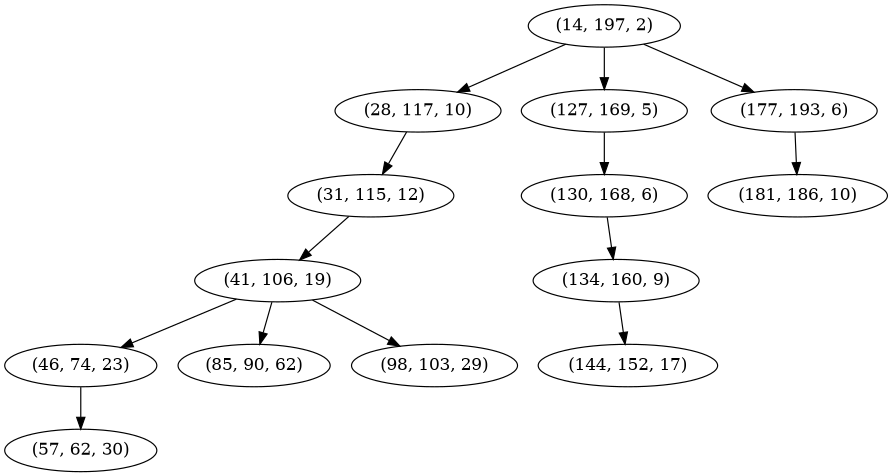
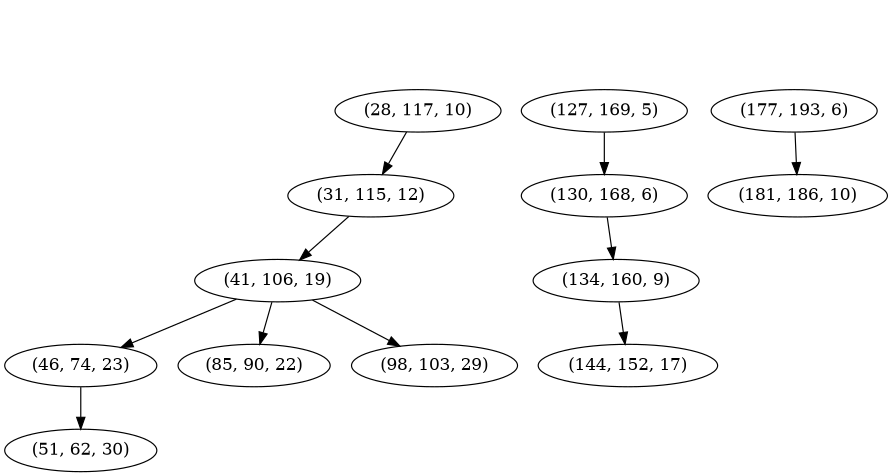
node "(14, 197, 2)": removed
node "(85, 90, 62)": label "(85, 90, 62)" -> "(85, 90, 22)"
node "(57, 62, 30)": label "(57, 62, 30)" -> "(51, 62, 30)"
